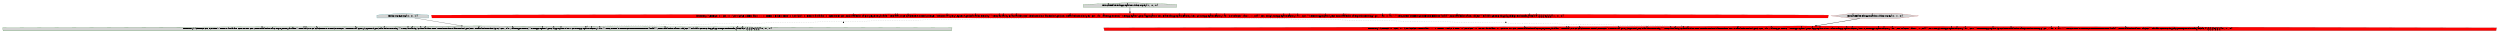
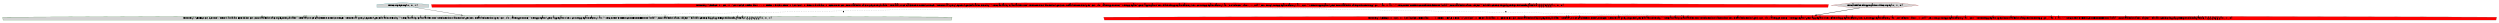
node "testCaseFilteredAggregationWithGroupBy['1', '0', '0']": removed
